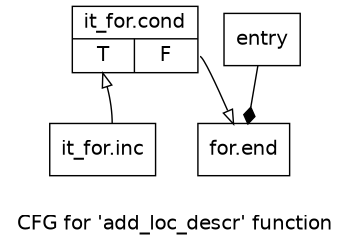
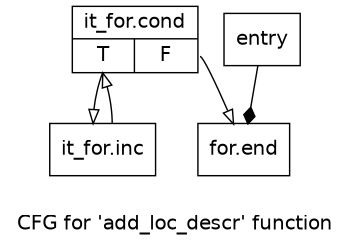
edge "it_for.cond" -> "it_for.inc": added
